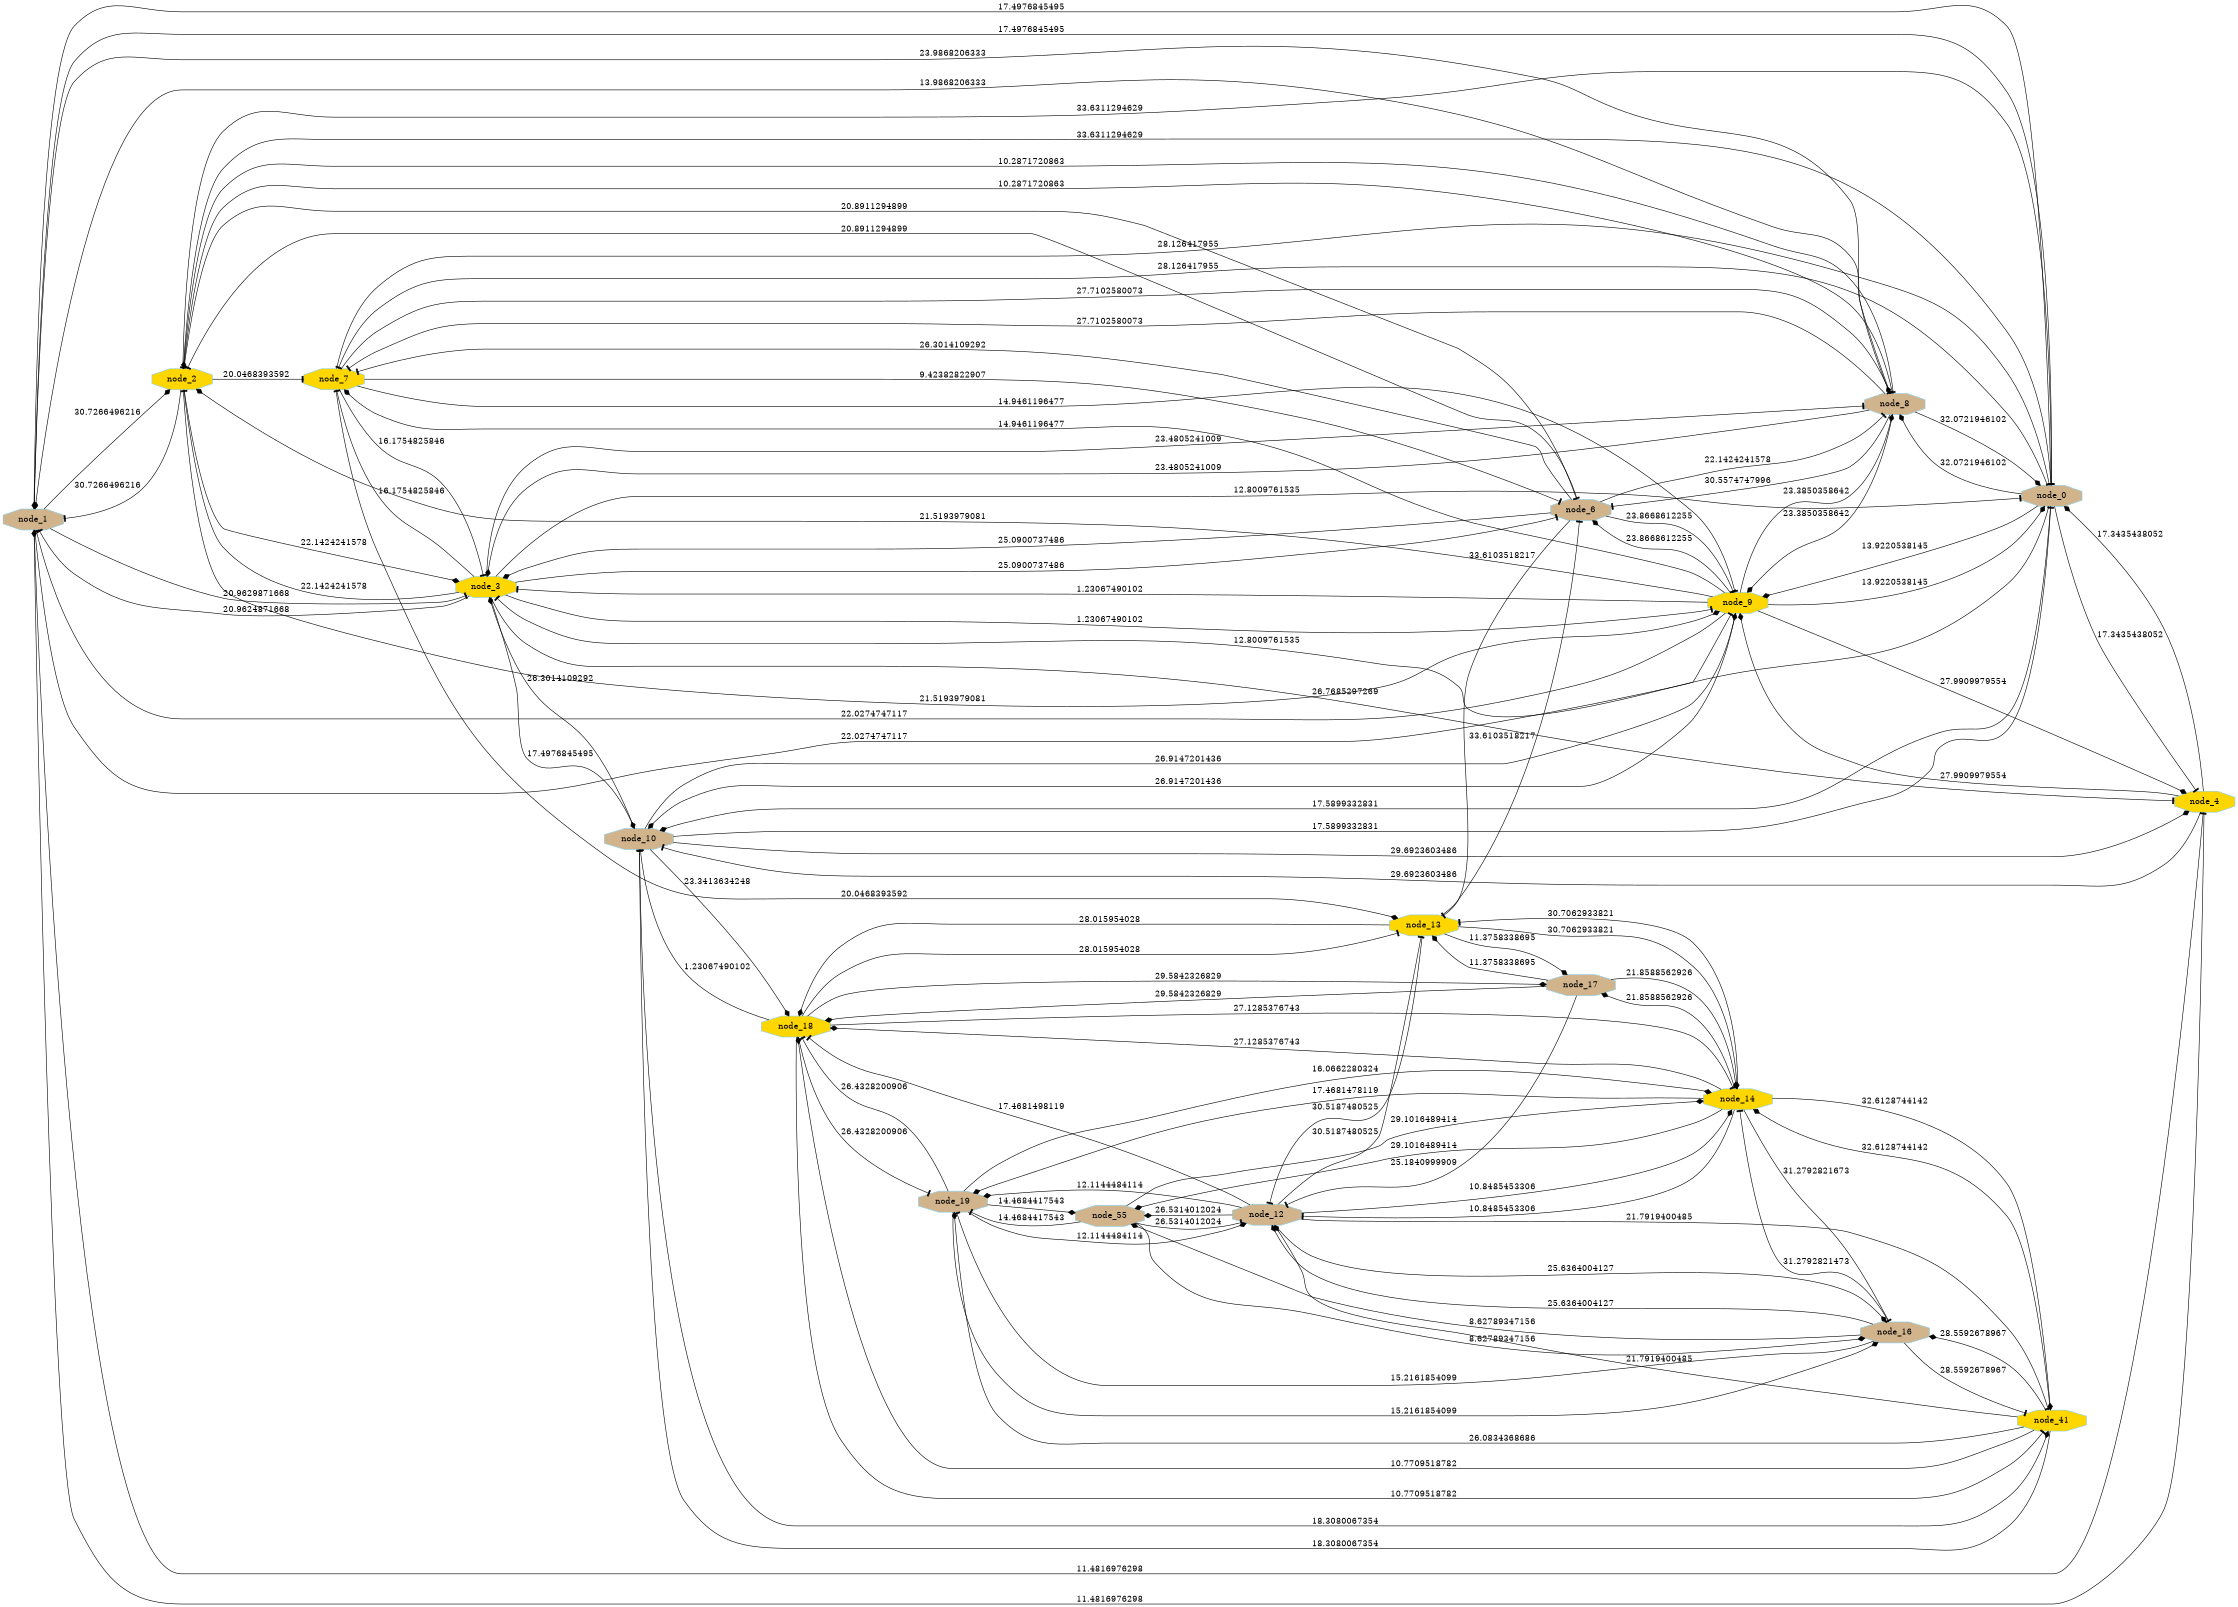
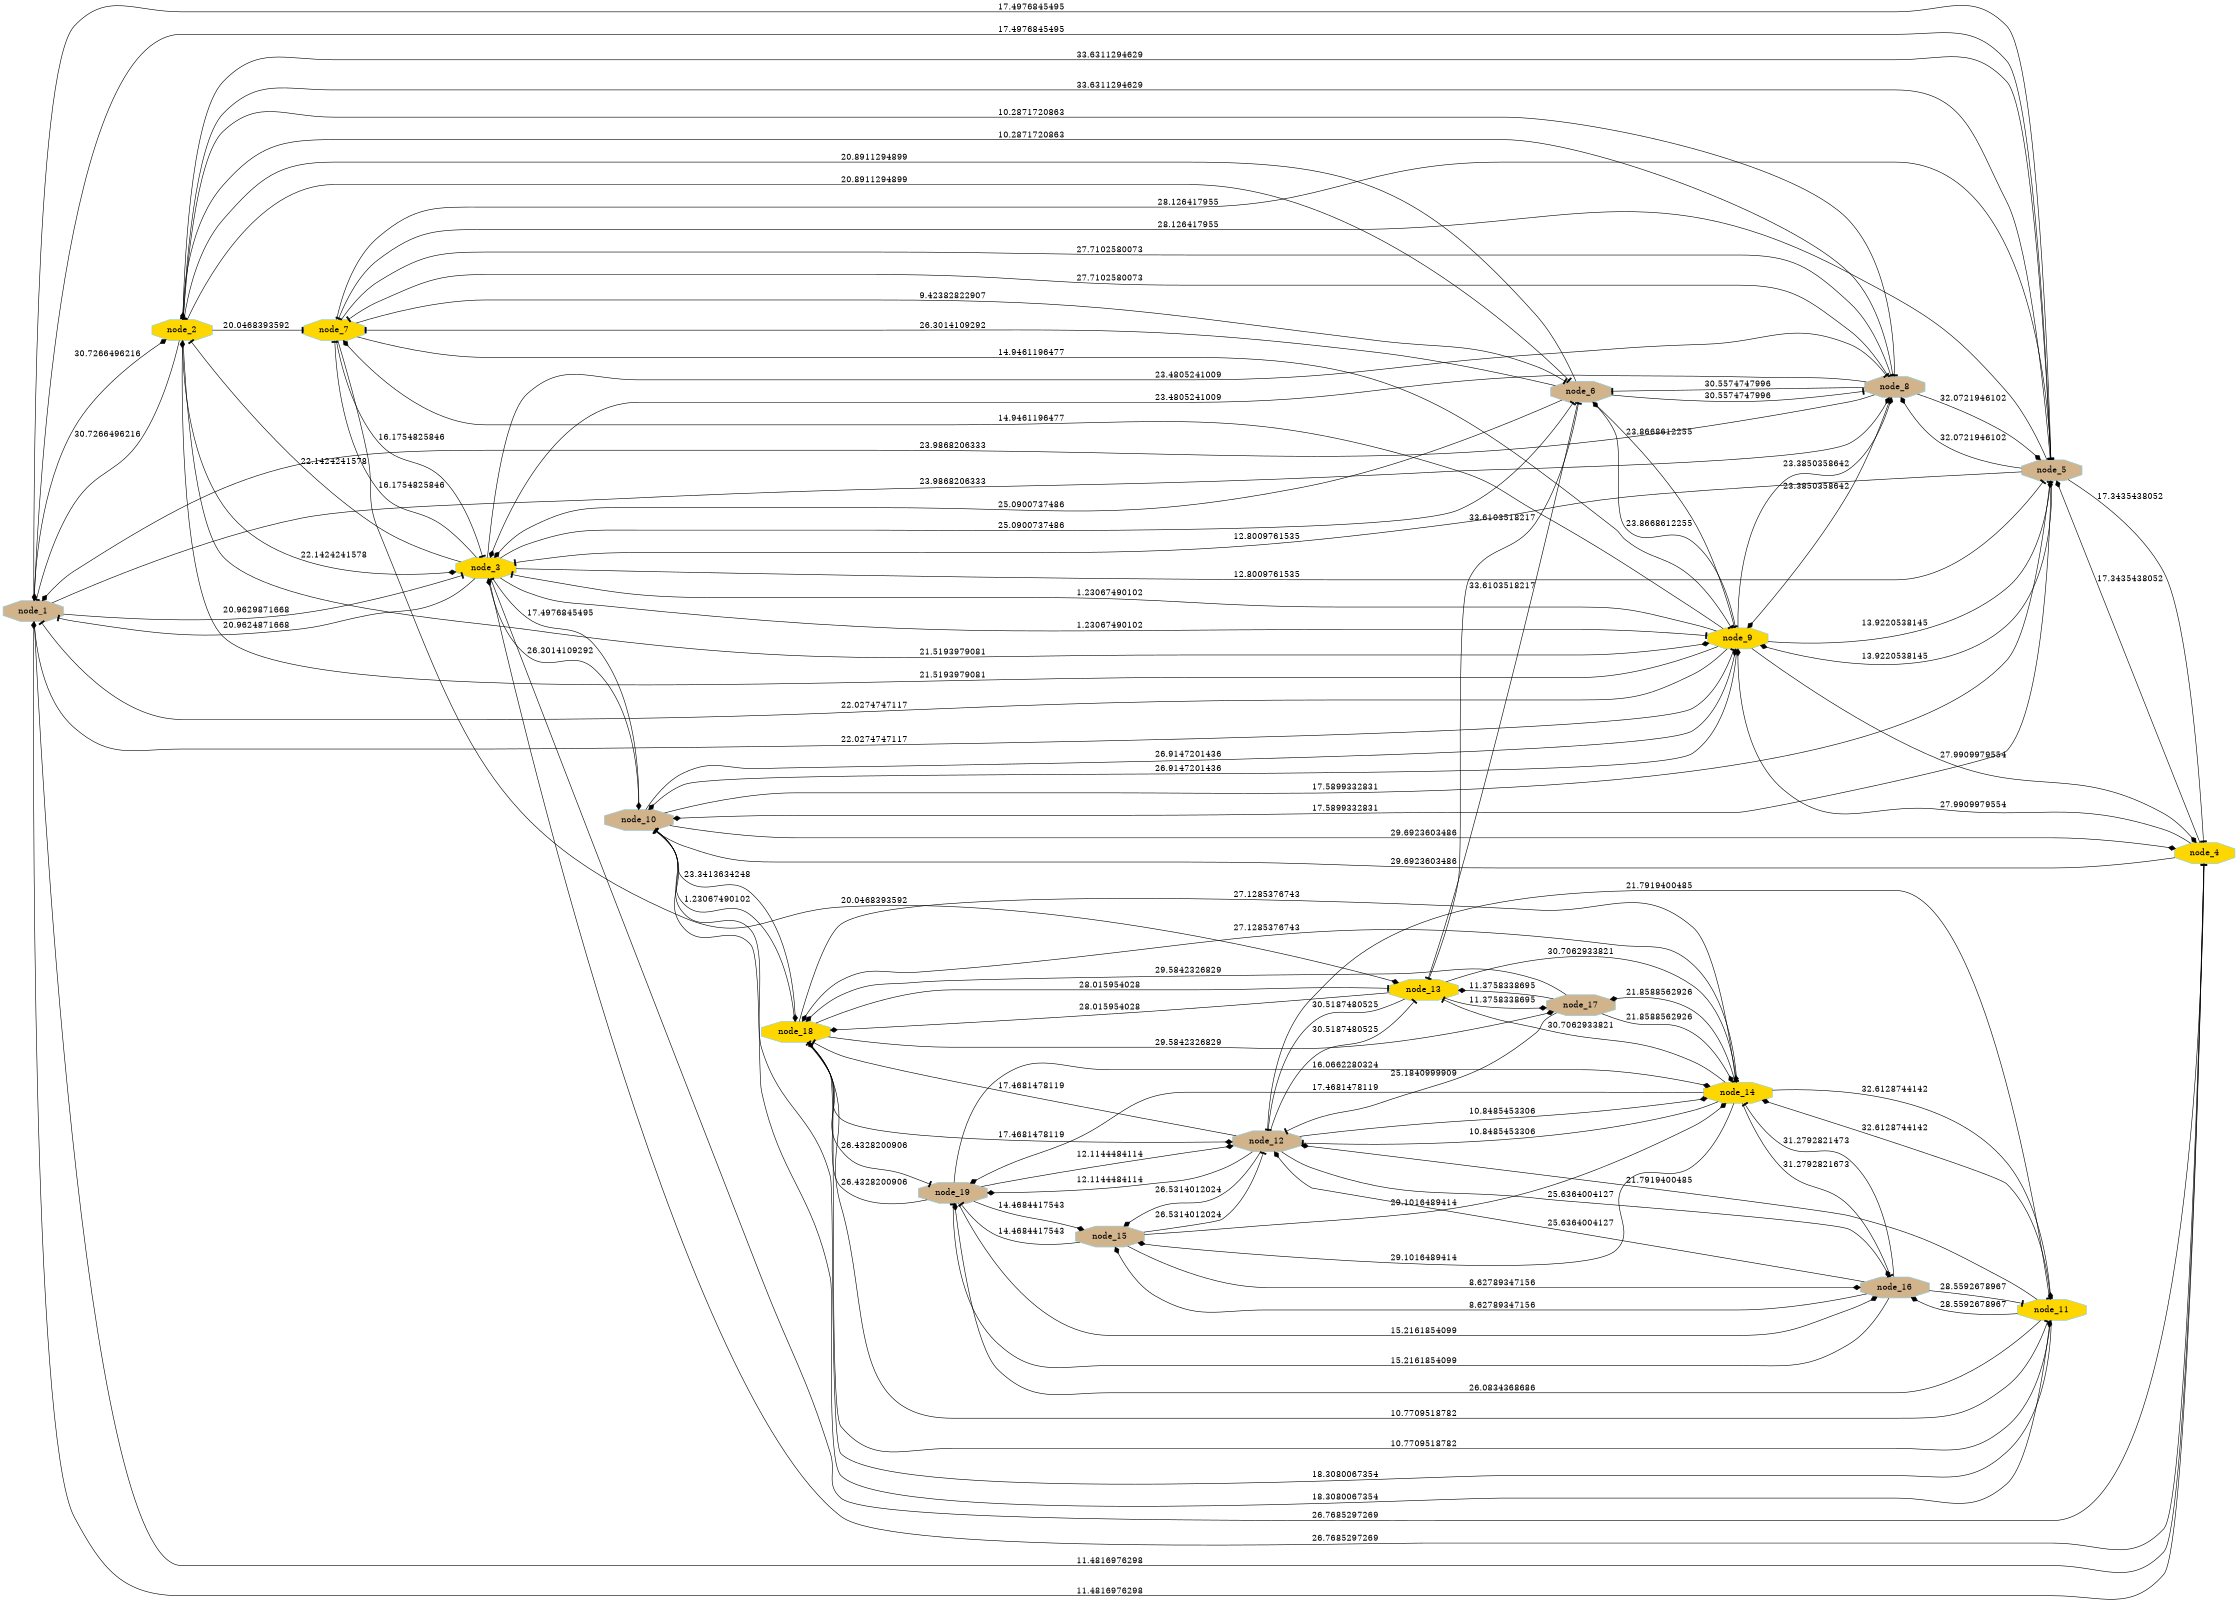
edge "node_8" -> "node_1": label "13.9868206333" -> "23.9868206333"
edge "node_6" -> "node_8": label "22.1424241578" -> "30.5574747996"
node "node_0": label "node_0" -> "node_5"
edge "node_12" -> "node_18": label "17.4681498119" -> "17.4681478119"
edge "node_18" -> "node_12": added, label "17.4681478119"
node "node_55": label "node_55" -> "node_15"
node "node_41": label "node_41" -> "node_11"
edge "node_4" -> "node_3": added, label "26.7685297269"
